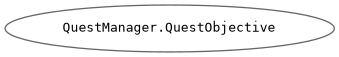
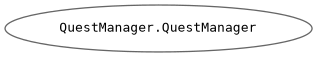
node "QuestManager.QuestObjective": label "QuestManager.QuestObjective" -> "QuestManager.QuestManager"
